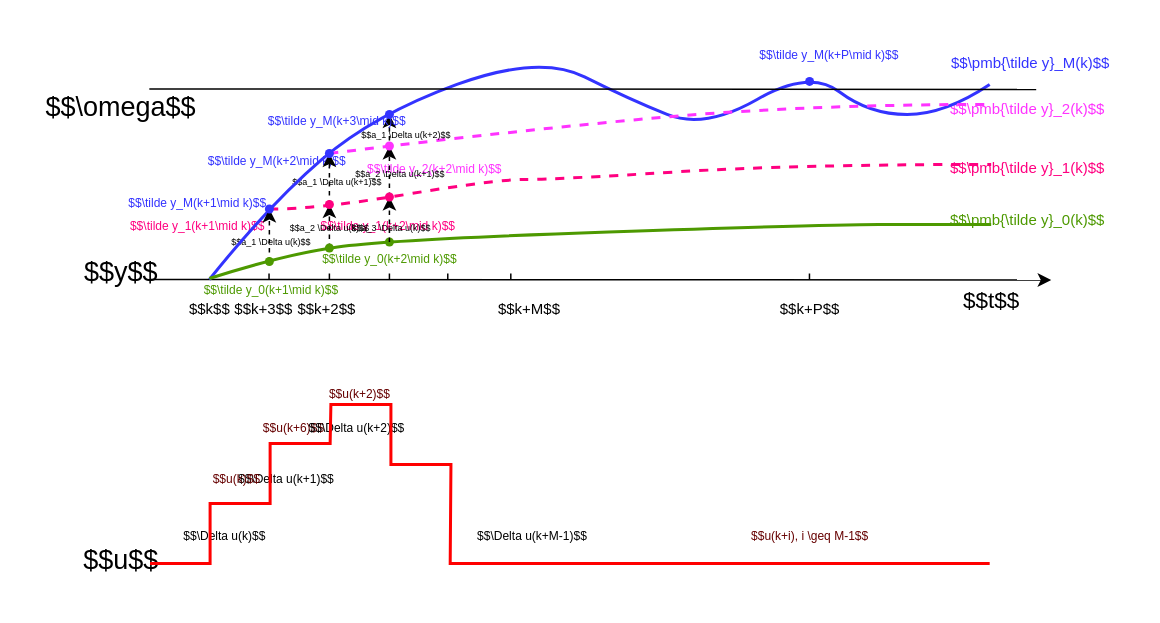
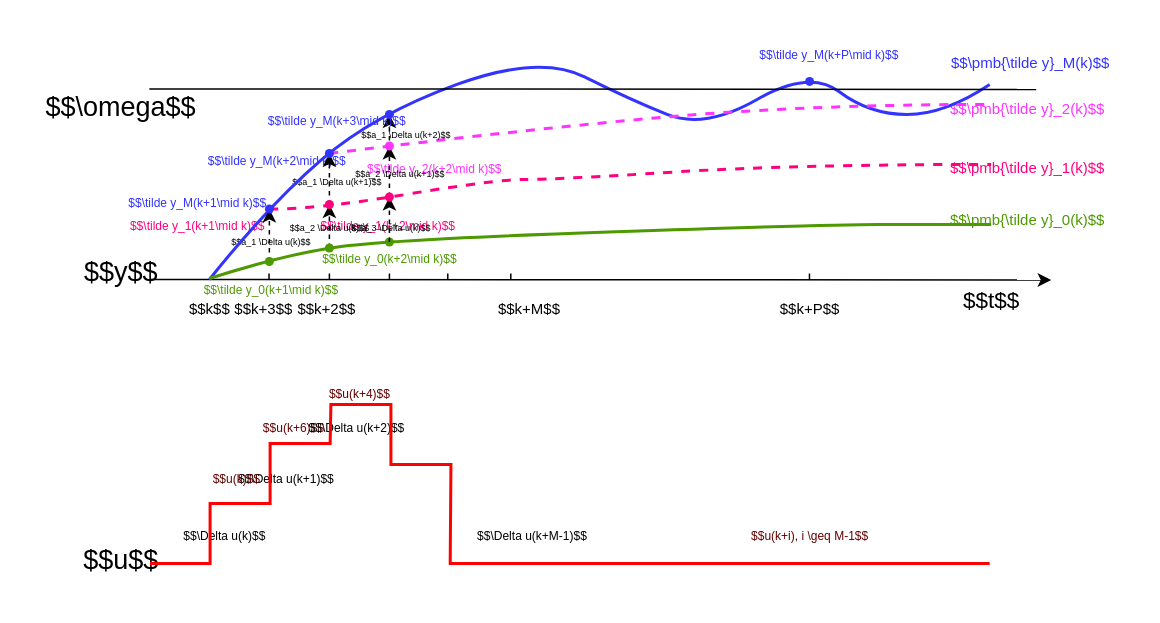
node "$$u(k+2)$$": label "$$u(k+2)$$" -> "$$u(k+4)$$"
